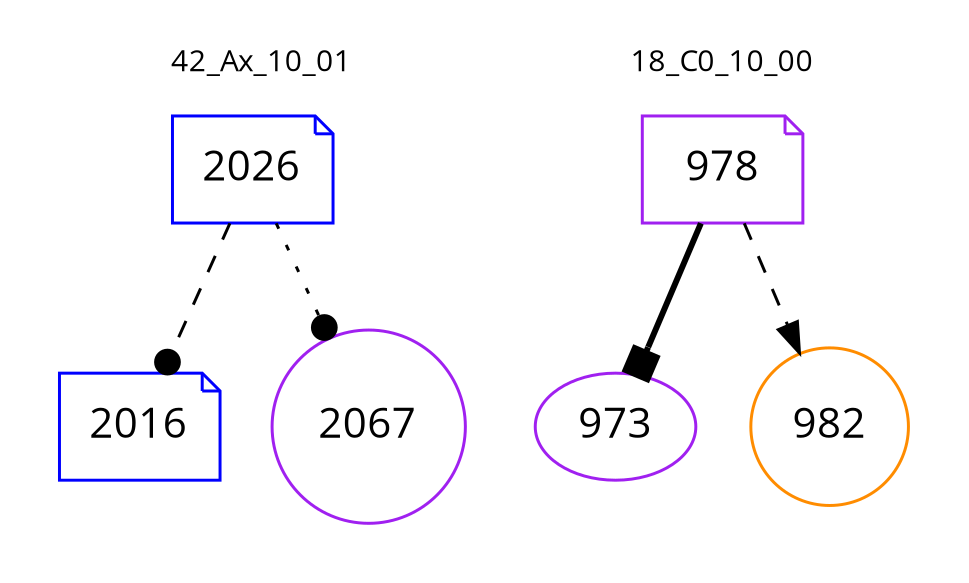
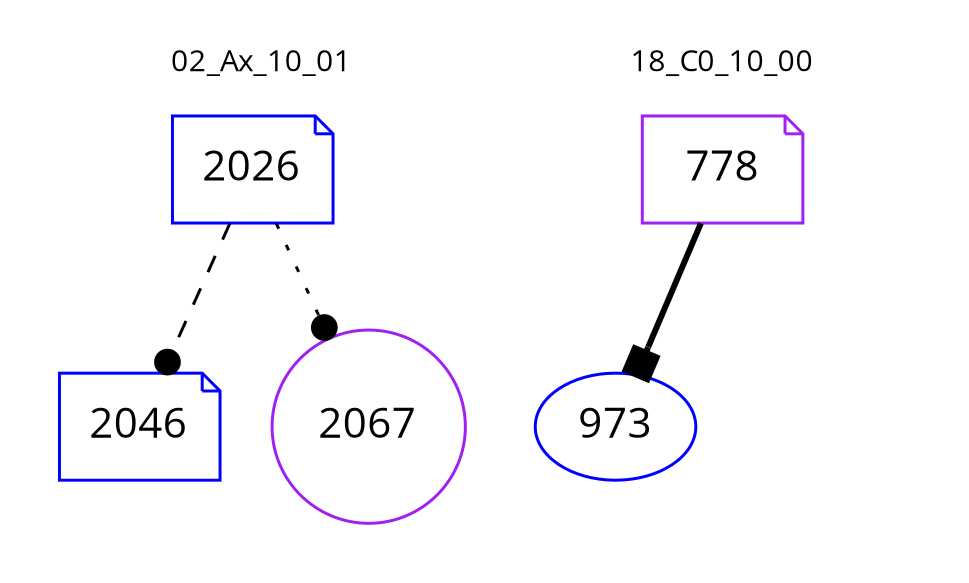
cluster "42_Ax_10_01": label "42_Ax_10_01" -> "02_Ax_10_01"
node "978": label "978" -> "778"
node "2016": label "2016" -> "2046"
node "973": color purple -> blue
node "982": removed
